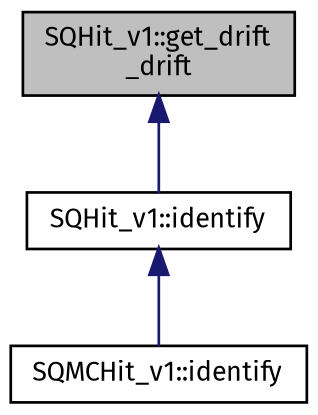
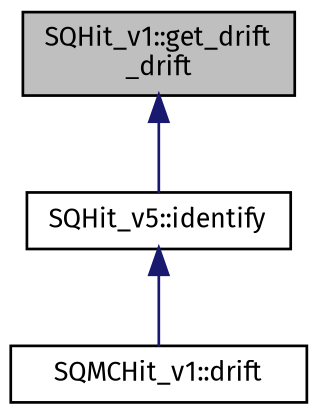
node "SQHit_v1::identify": label "SQHit_v1::identify" -> "SQHit_v5::identify"
node "SQMCHit_v1::identify": label "SQMCHit_v1::identify" -> "SQMCHit_v1::drift"
